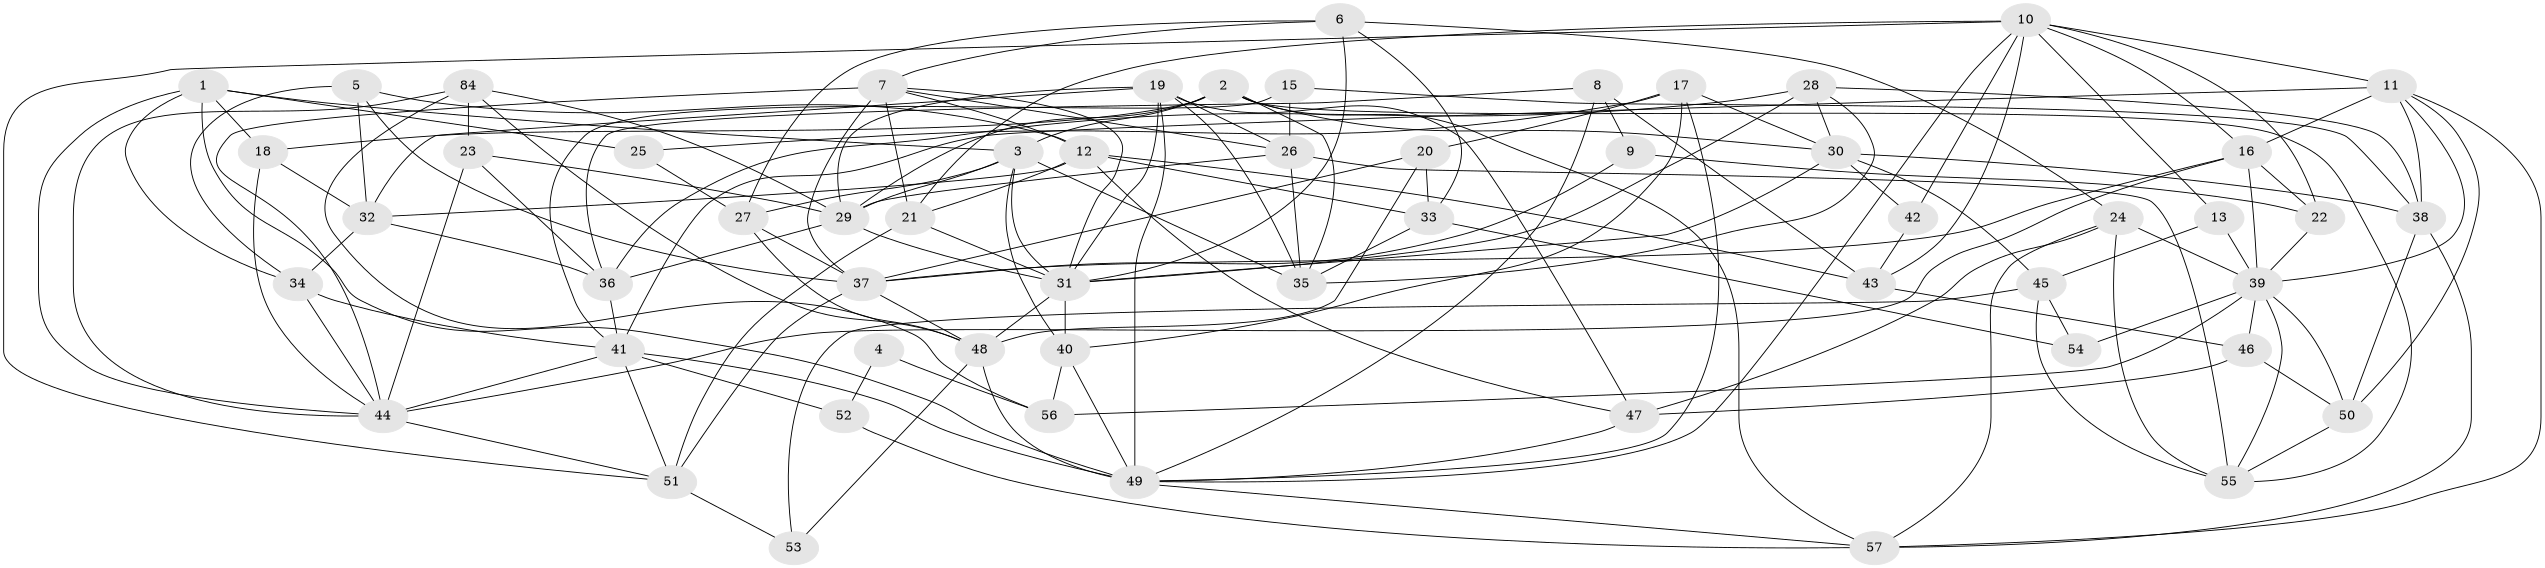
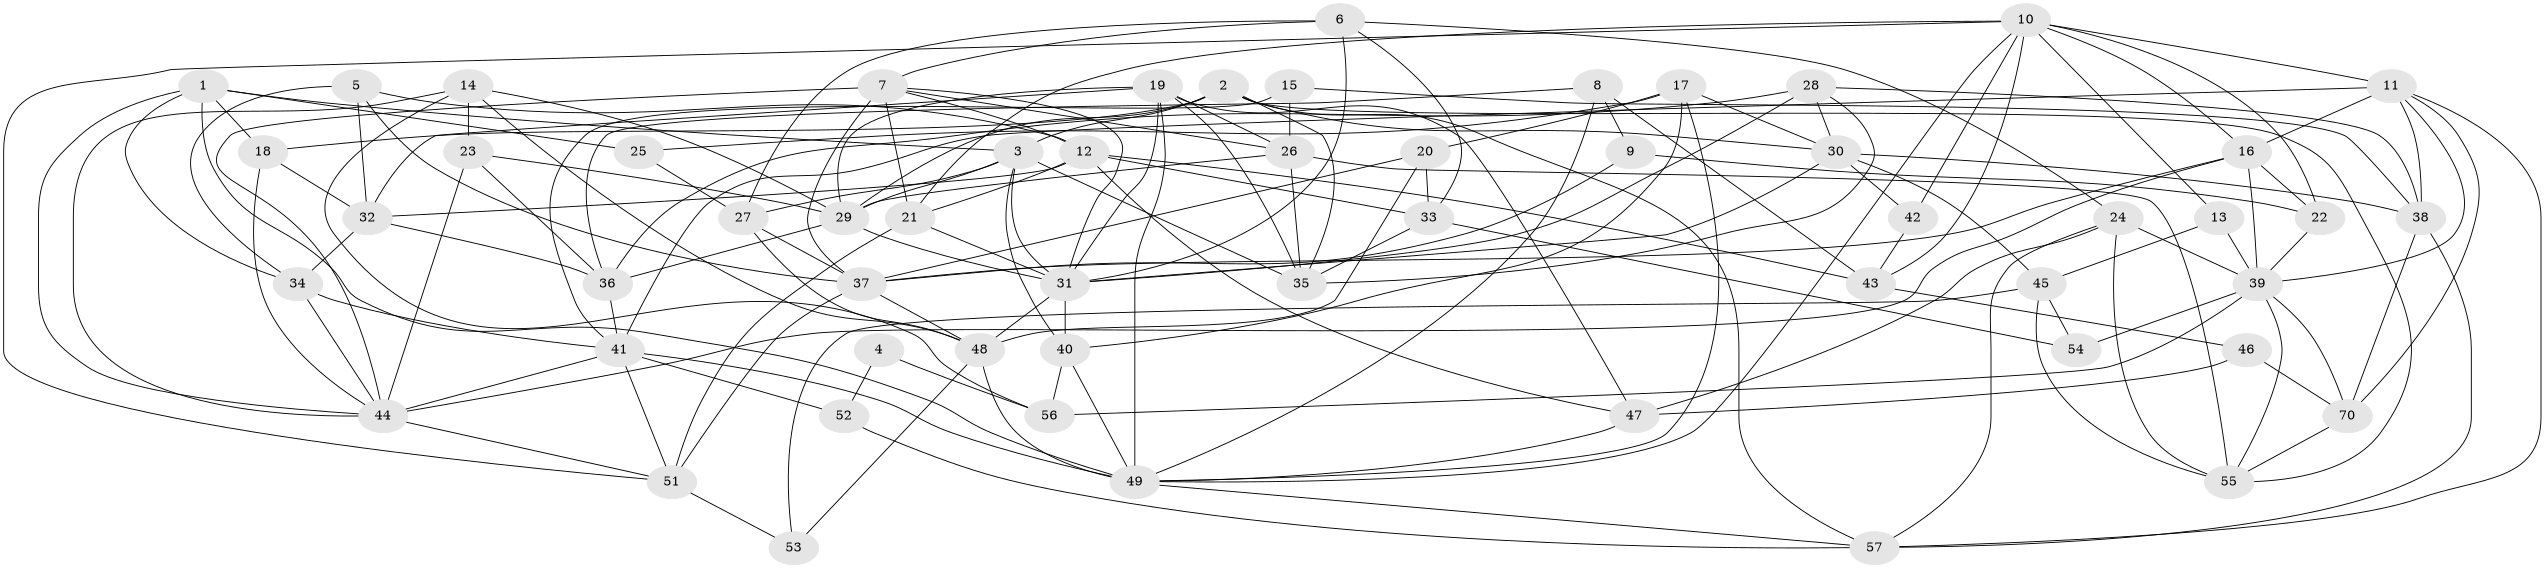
node "84": label "84" -> "14"
edge "39" -- "46": removed
node "50": label "50" -> "70"
